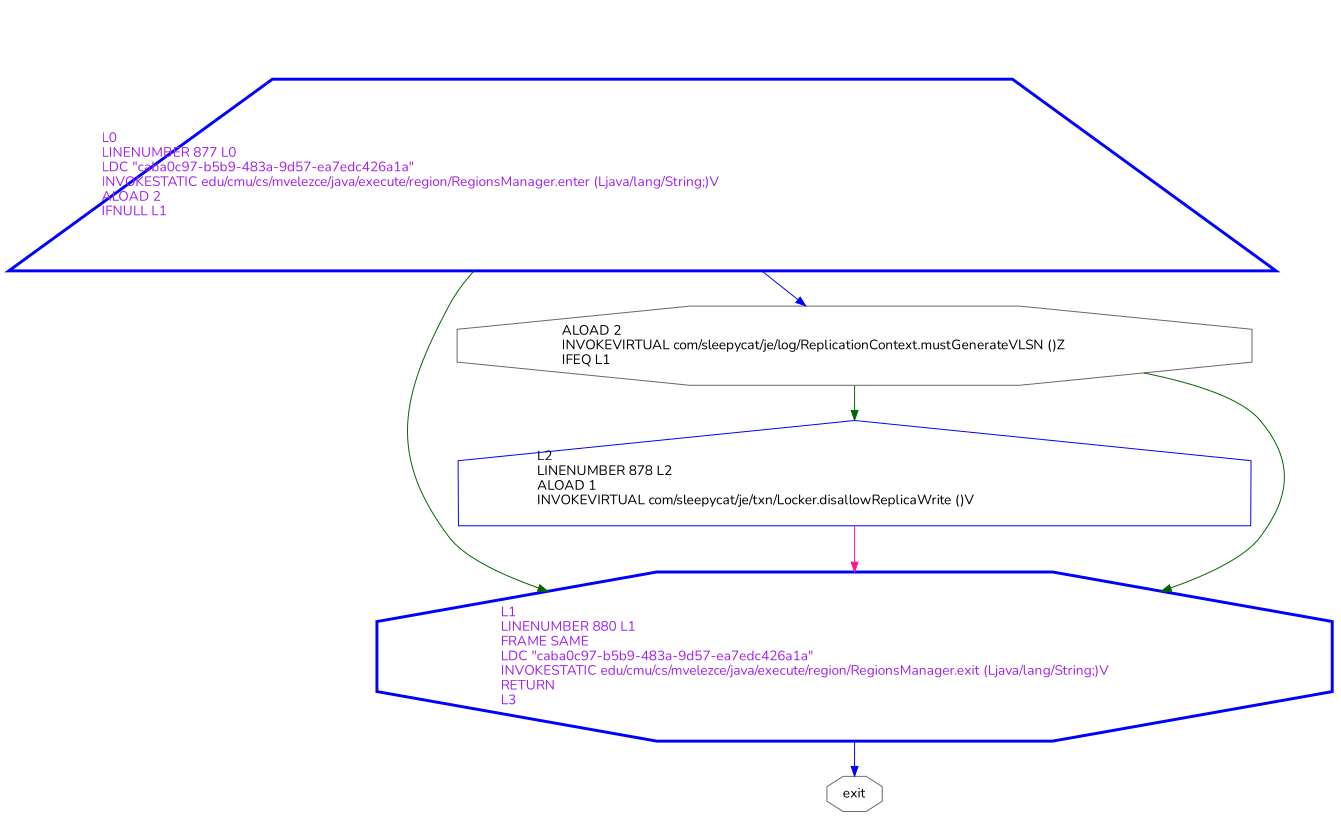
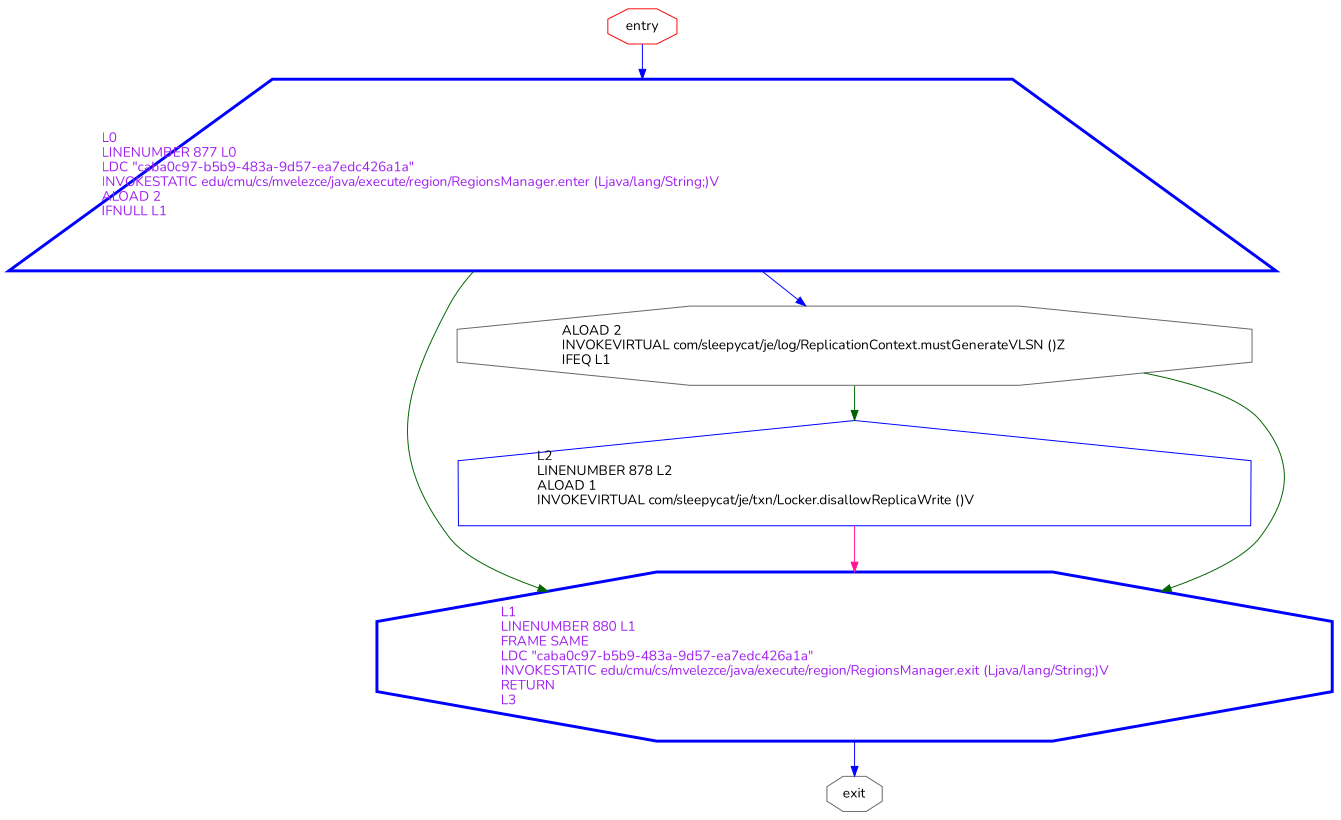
node "entry": added
